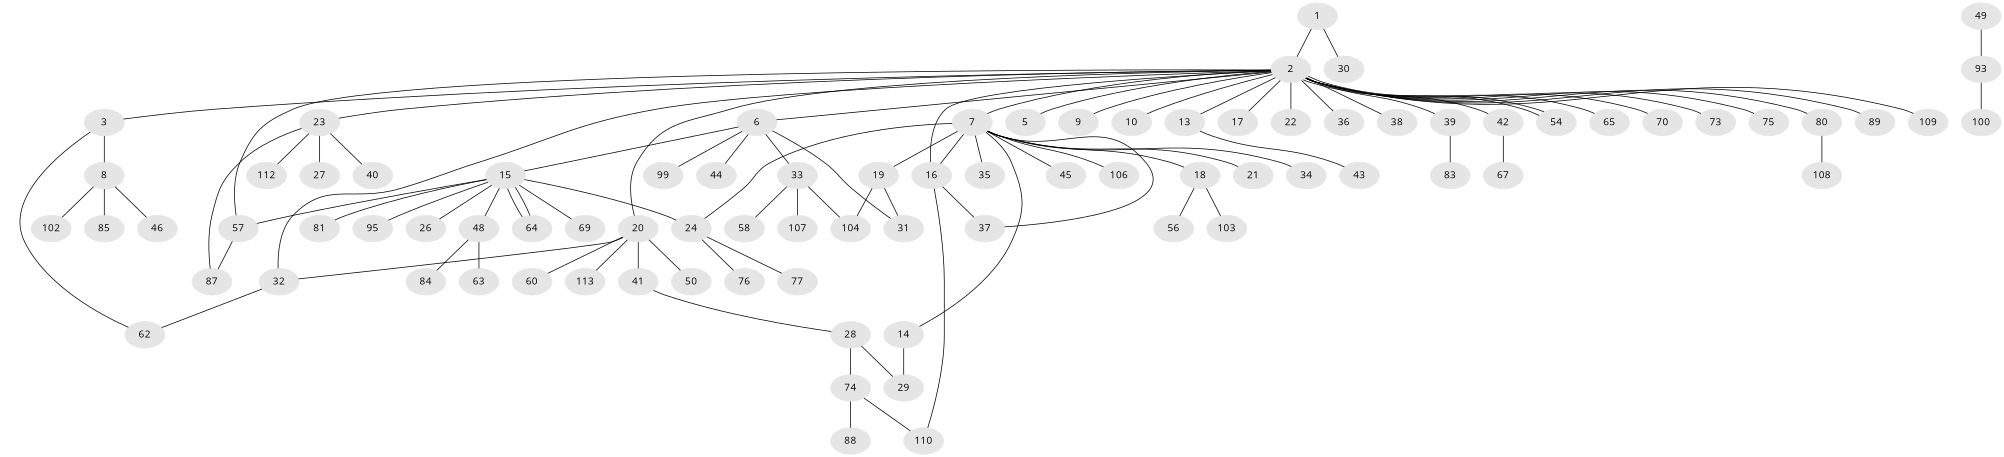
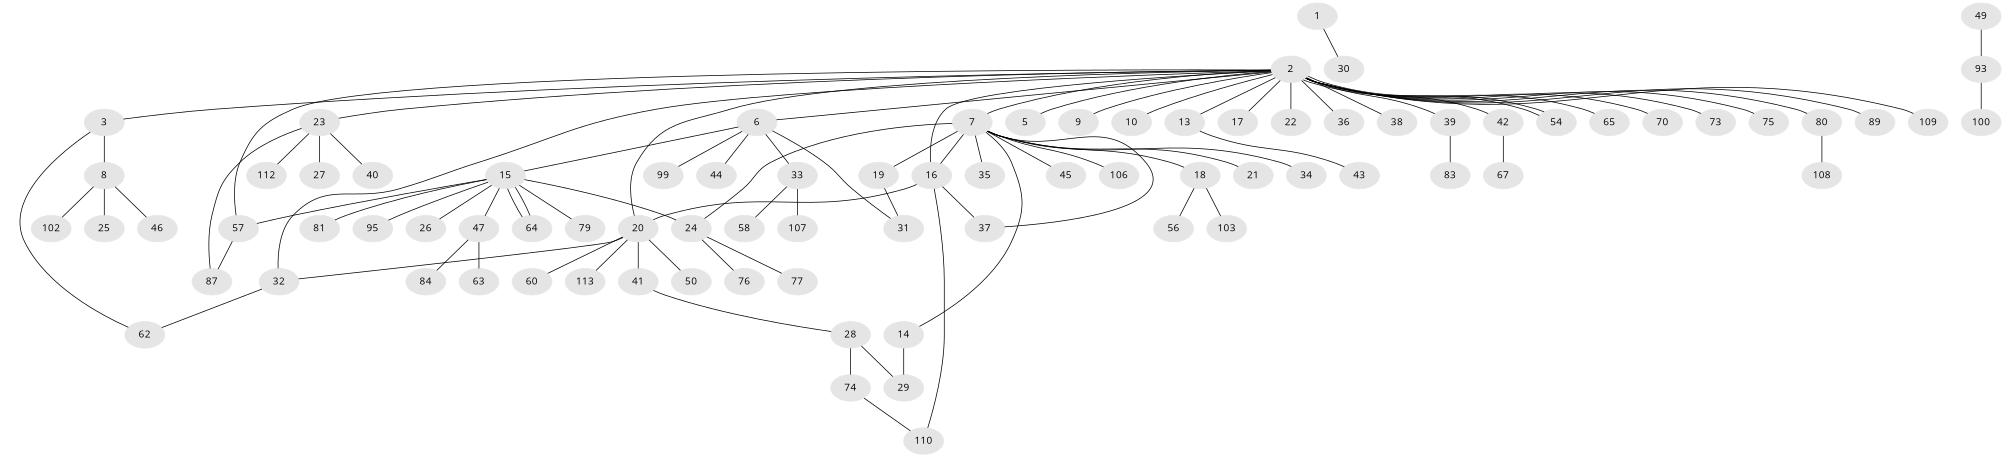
edge "1" -- "2": removed
edge "16" -- "20": added
node "85": label "85" -> "25"
node "48": label "48" -> "47"
node "69": label "69" -> "79"
node "104": removed
node "88": removed
